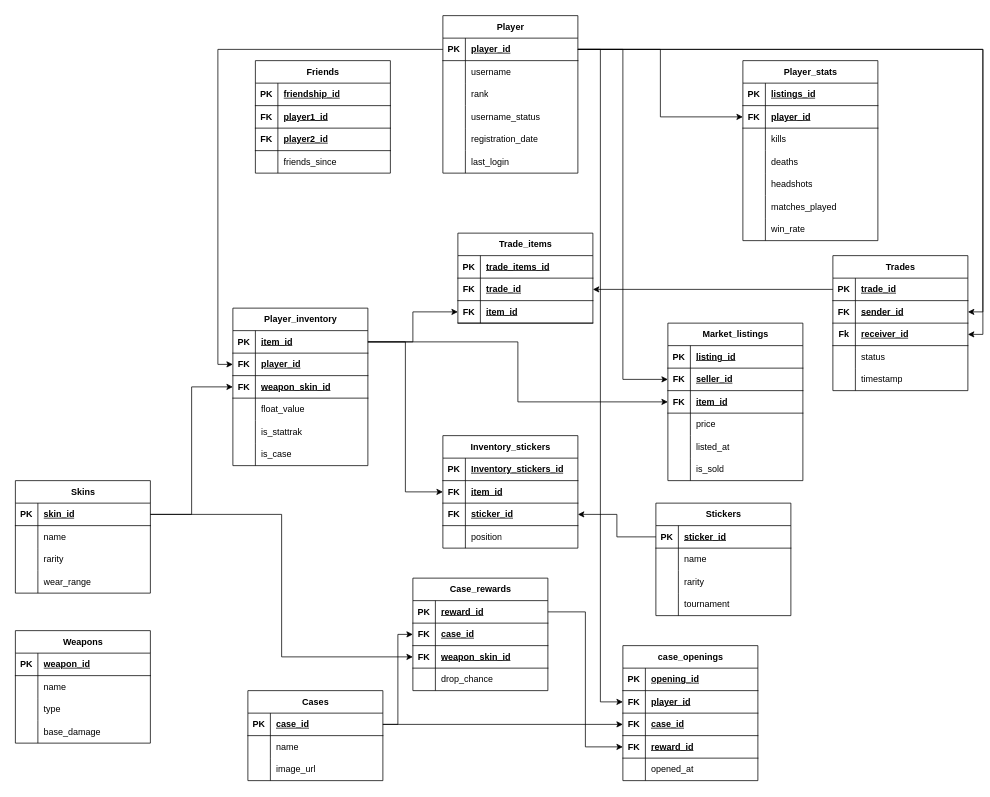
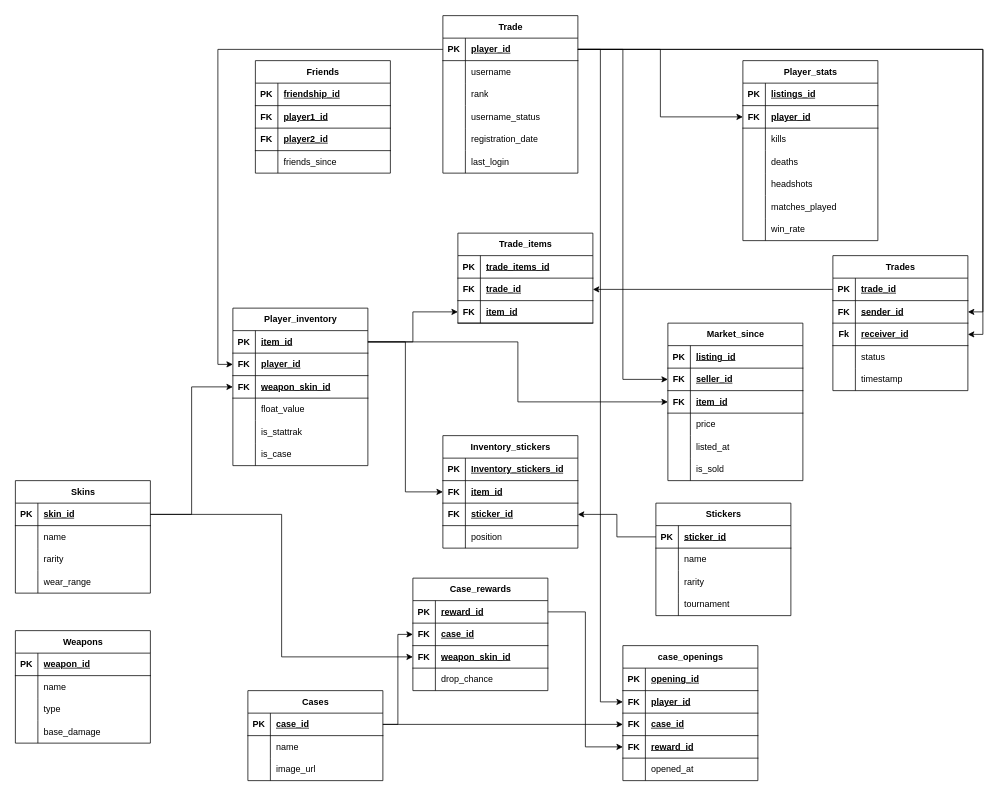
node "Player": label "Player" -> "Trade"
node "Market_listings": label "Market_listings" -> "Market_since"
